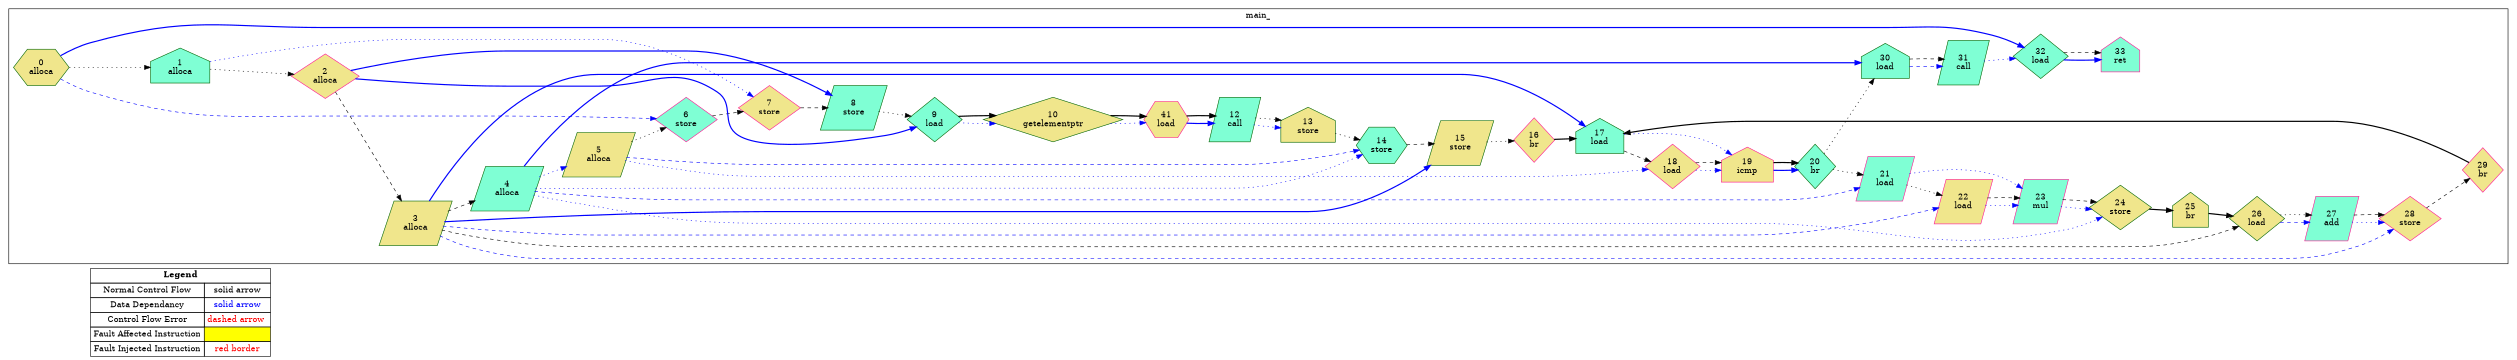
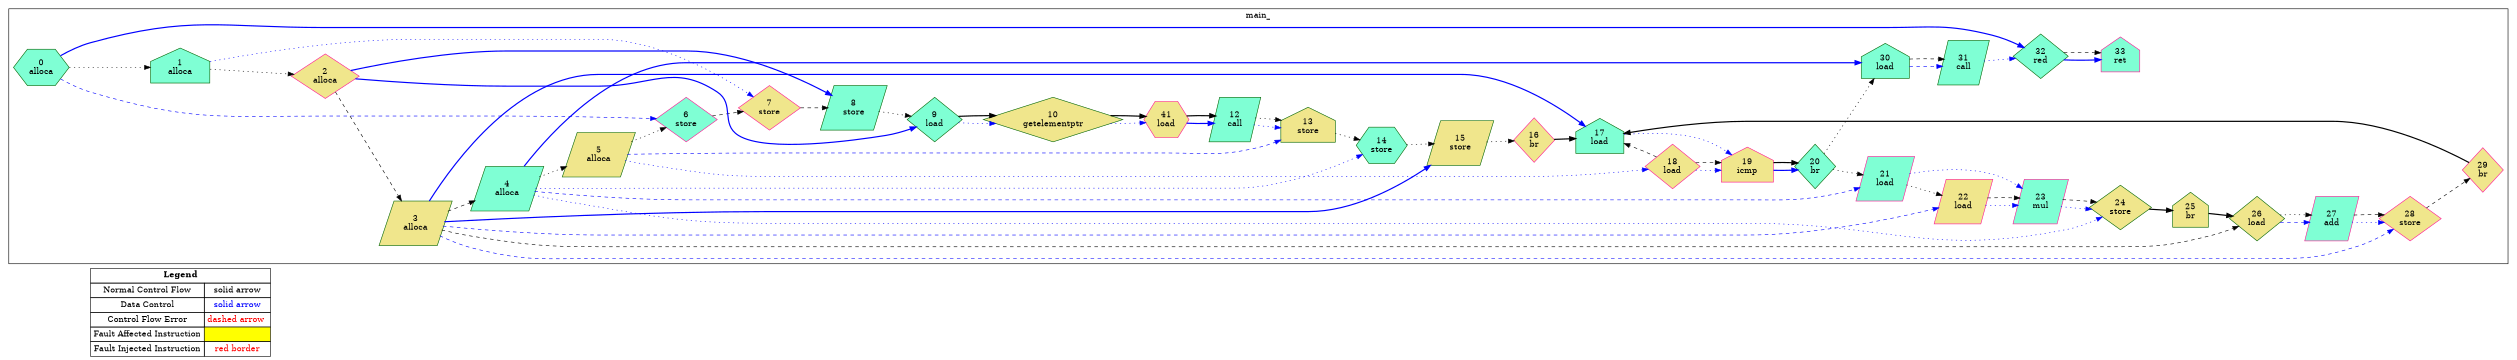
node "32 load": label "32 load" -> "32 red"
node "0 alloca": fillcolor khaki -> aquamarine
edge "14 store" -> "15 store": style dashed -> dotted
edge "17 load" -> "18 load": reversed
edge "5 alloca" -> "14 store": now "5 alloca" -> "13 store"
edge "4 alloca" -> "5 alloca": color blue -> black
node "Legend": text "Data Dependancy" -> "Data Control"
